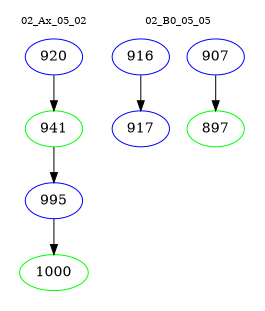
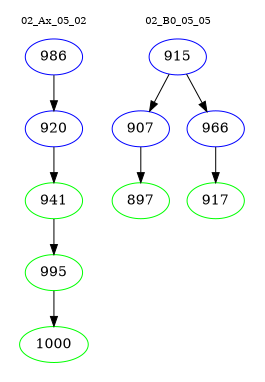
node "986": added
node "916": label "916" -> "966"
node "915": added
node "917": color blue -> green
node "995": color blue -> green
